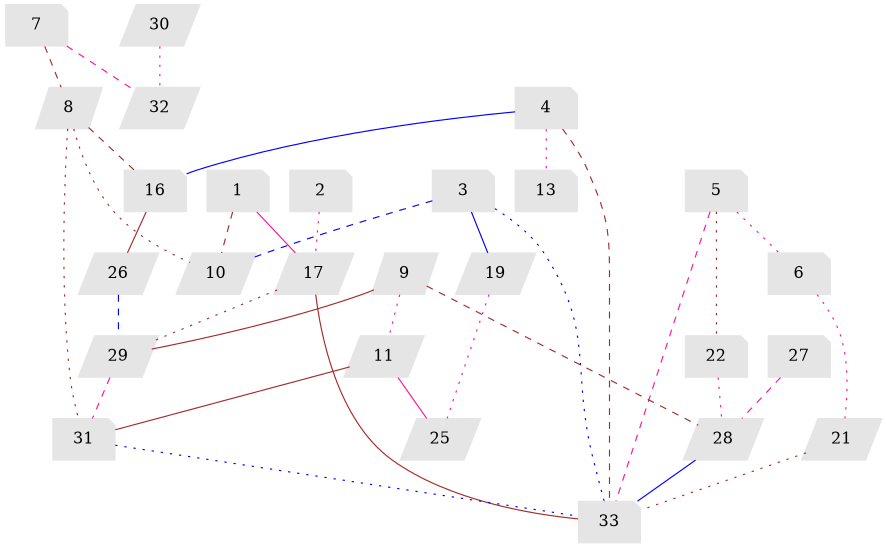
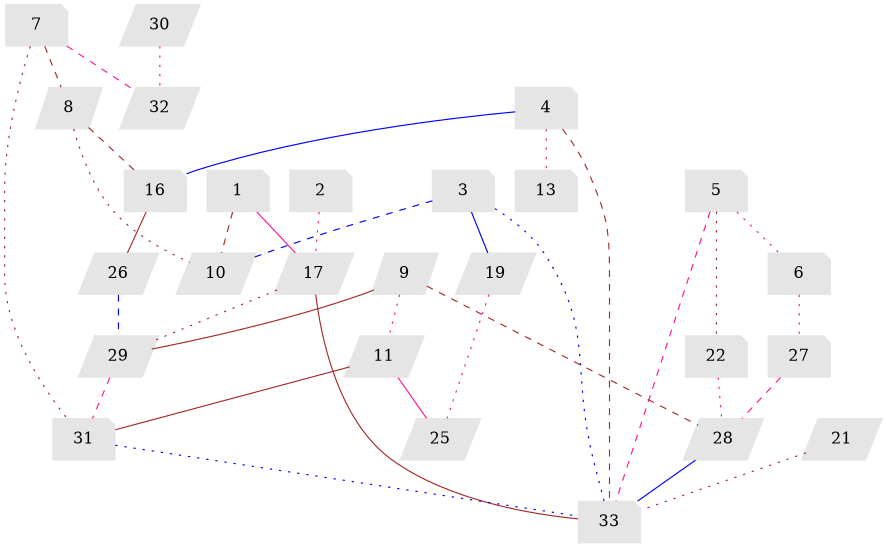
edge "8" -- "31": now "7" -- "31"
edge "6" -- "21": now "6" -- "27"
